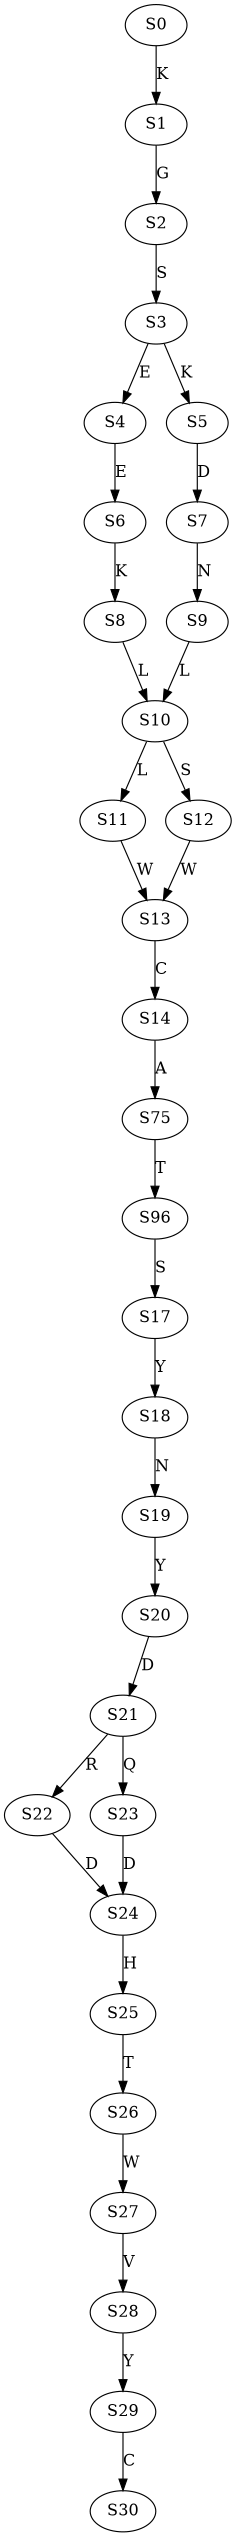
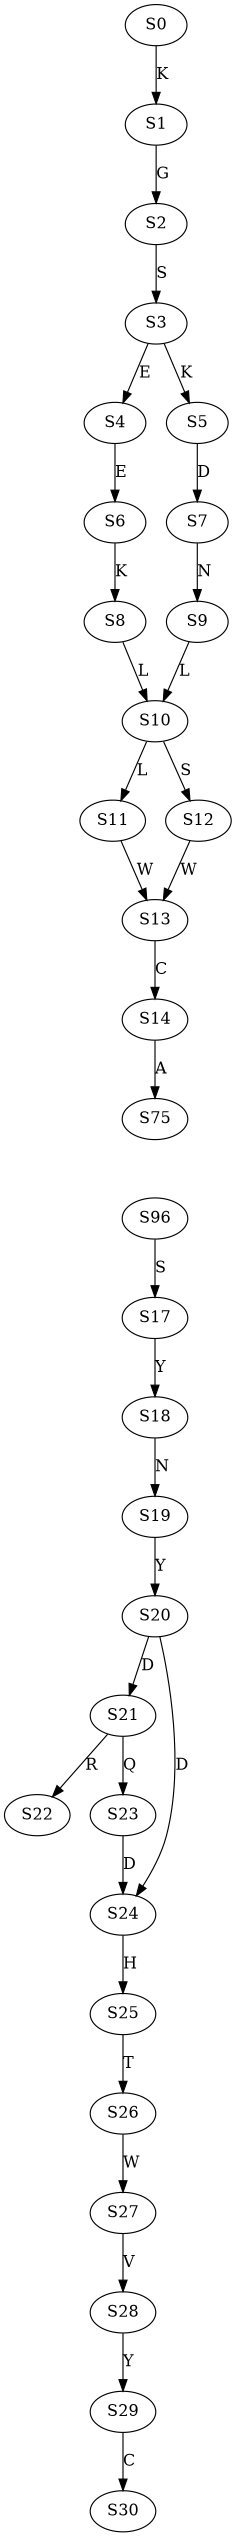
edge "S75" -> "S96": removed, label "T"
edge "S22" -> "S24": now "S20" -> "S24"
